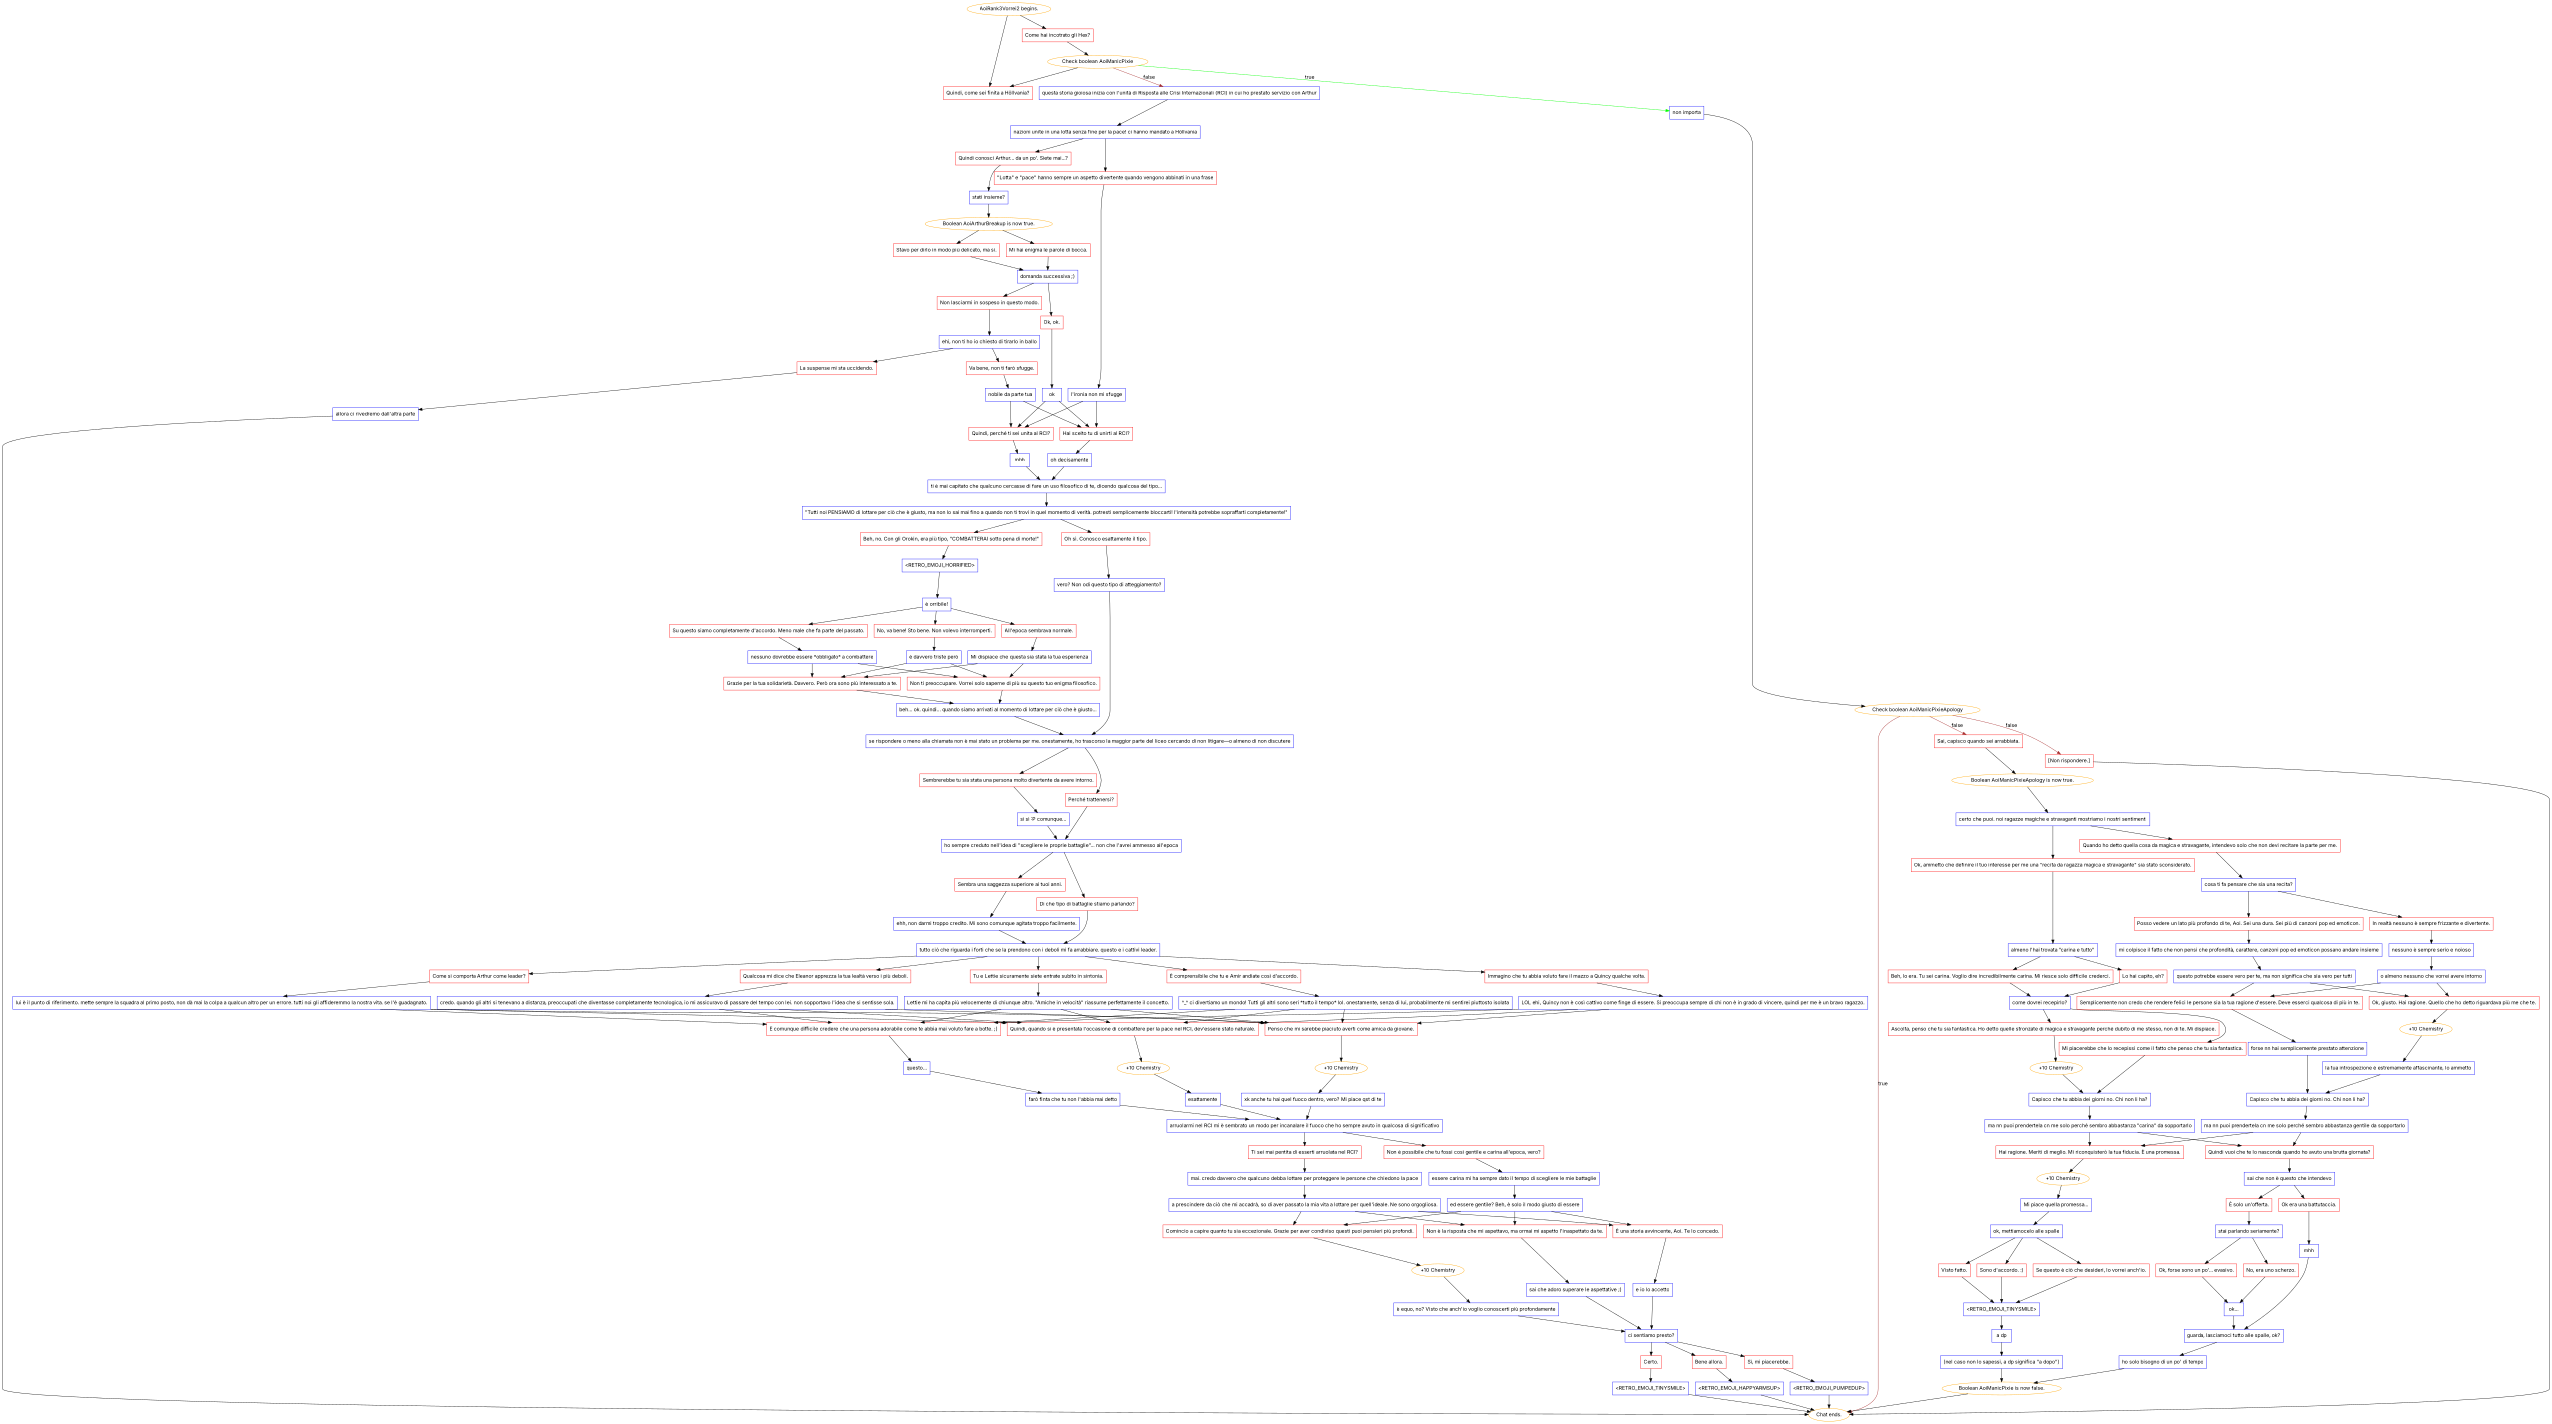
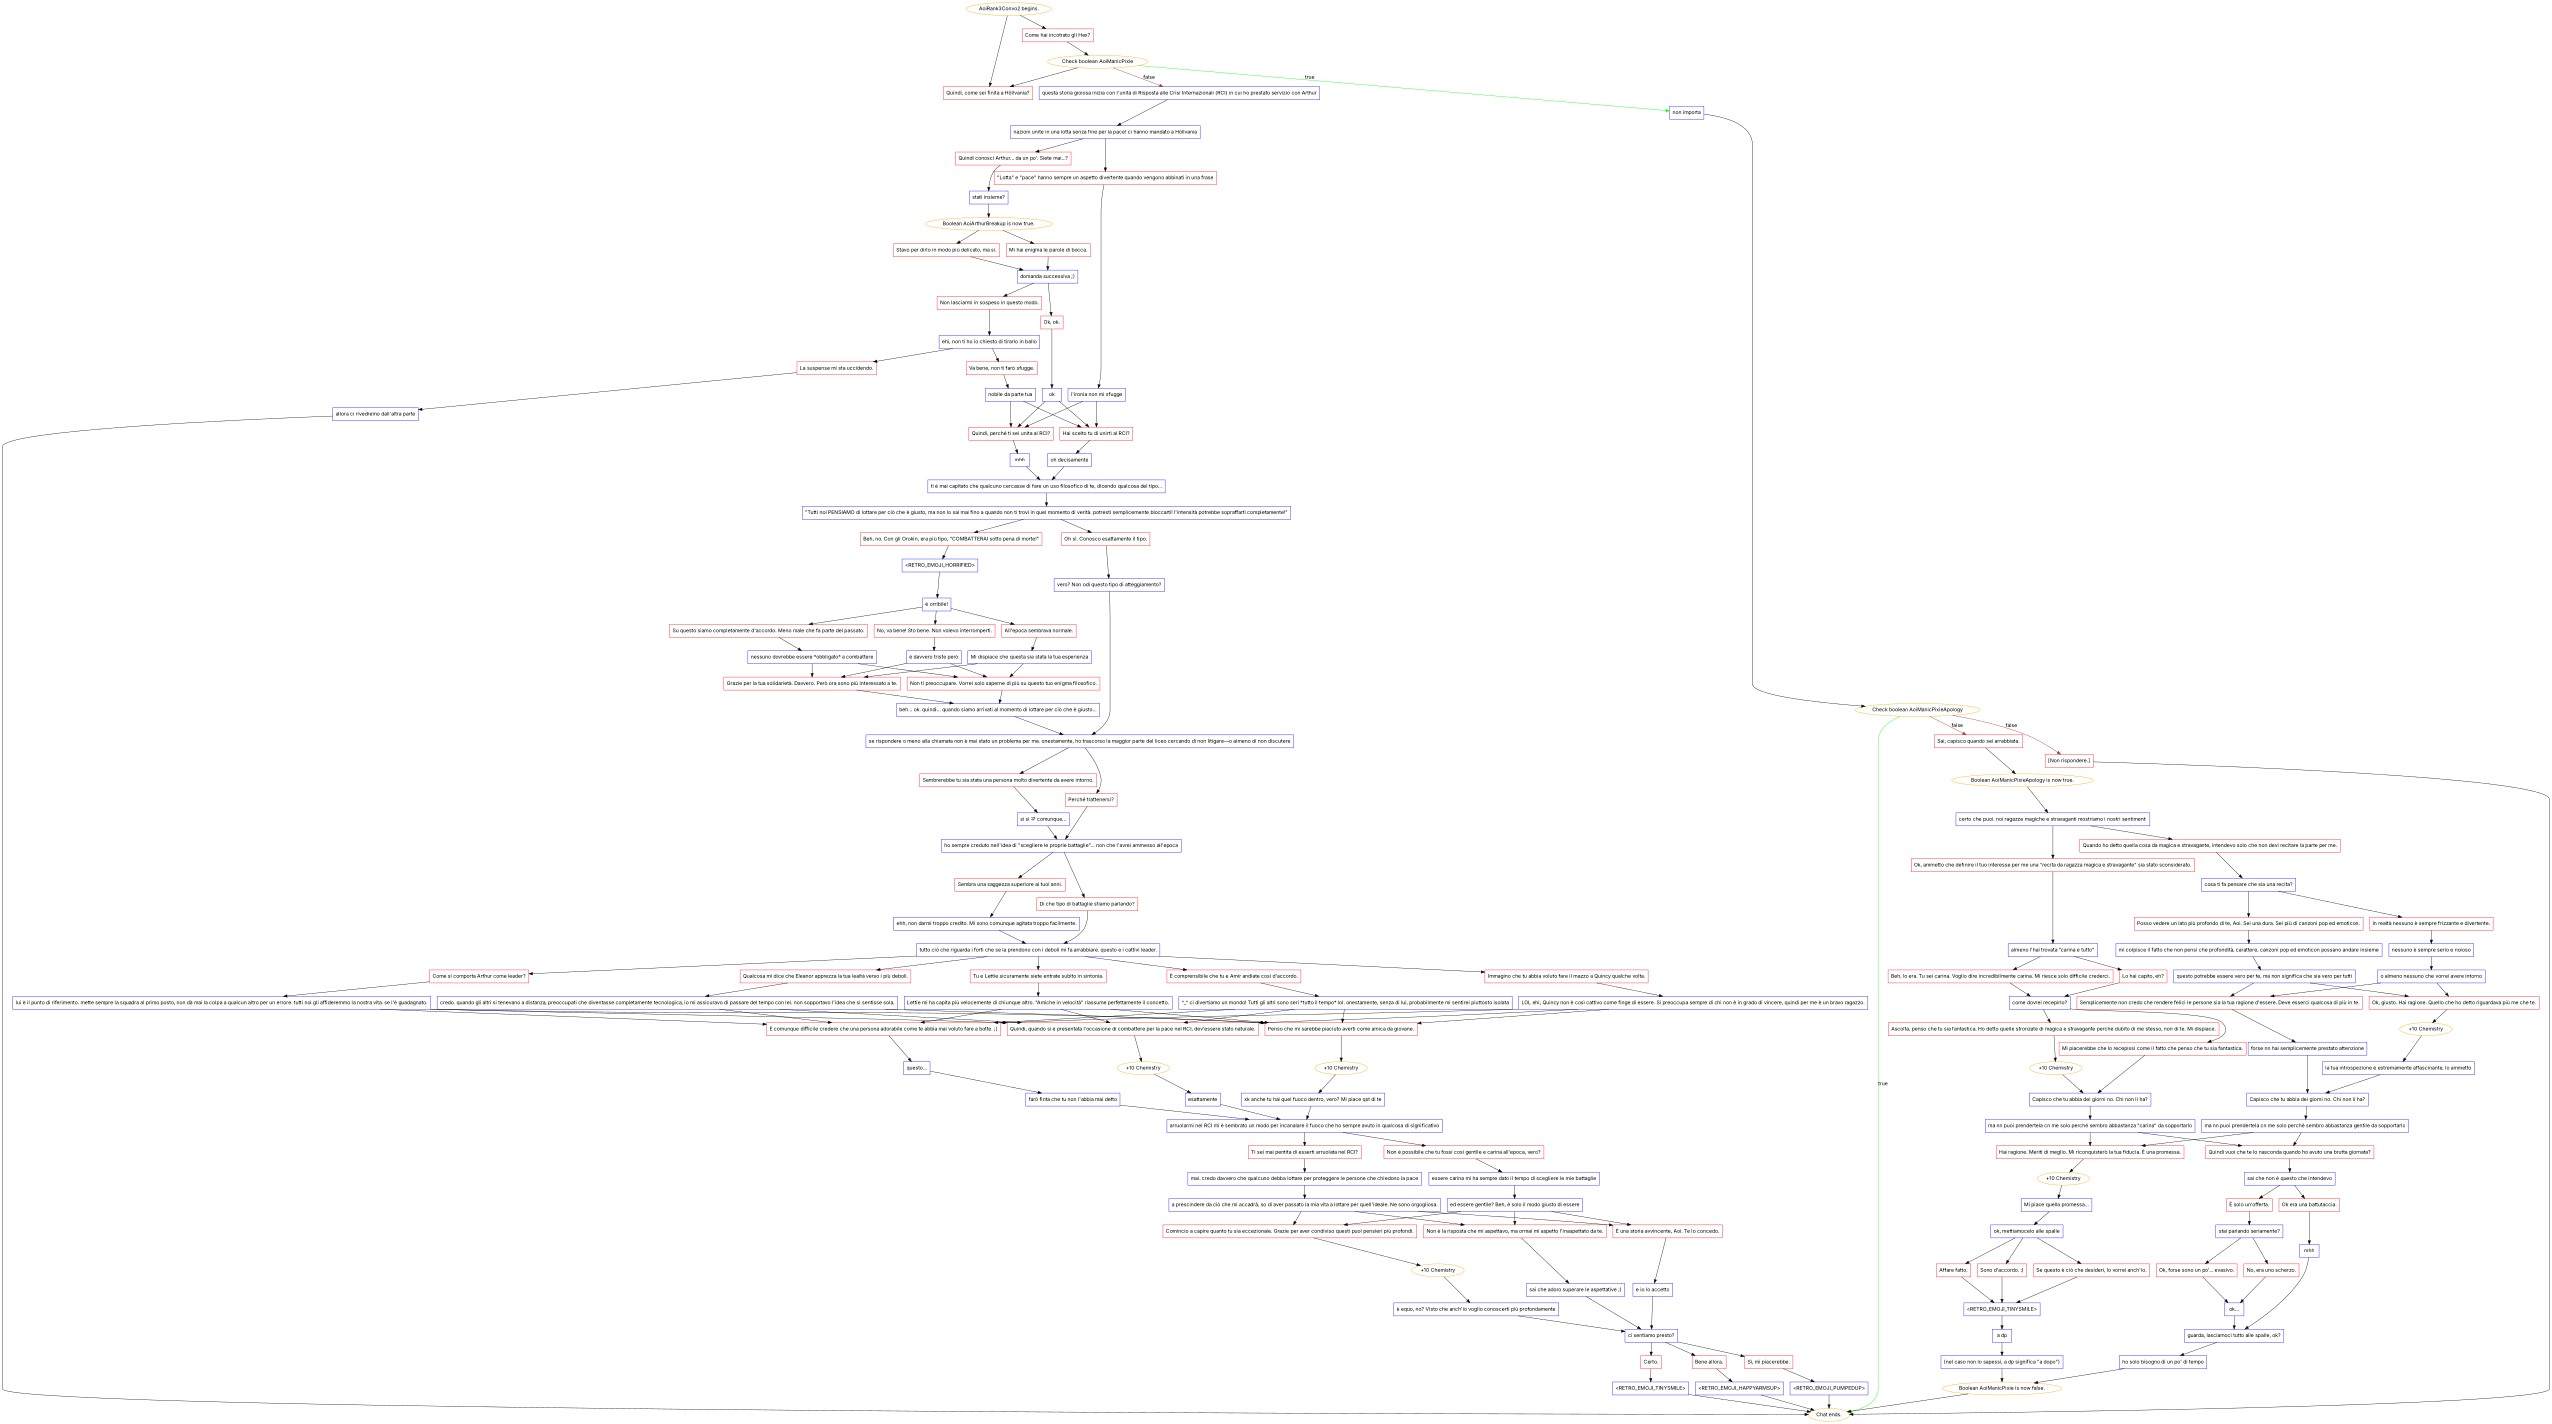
node "AoiRank3Vorrei2 begins.": label "AoiRank3Vorrei2 begins." -> "AoiRank3Convo2 begins."
edge "Check boolean AoiManicPixieApology" -> "Chat ends.": color brown -> green
node "Visto fatto.": label "Visto fatto." -> "Affare fatto."
